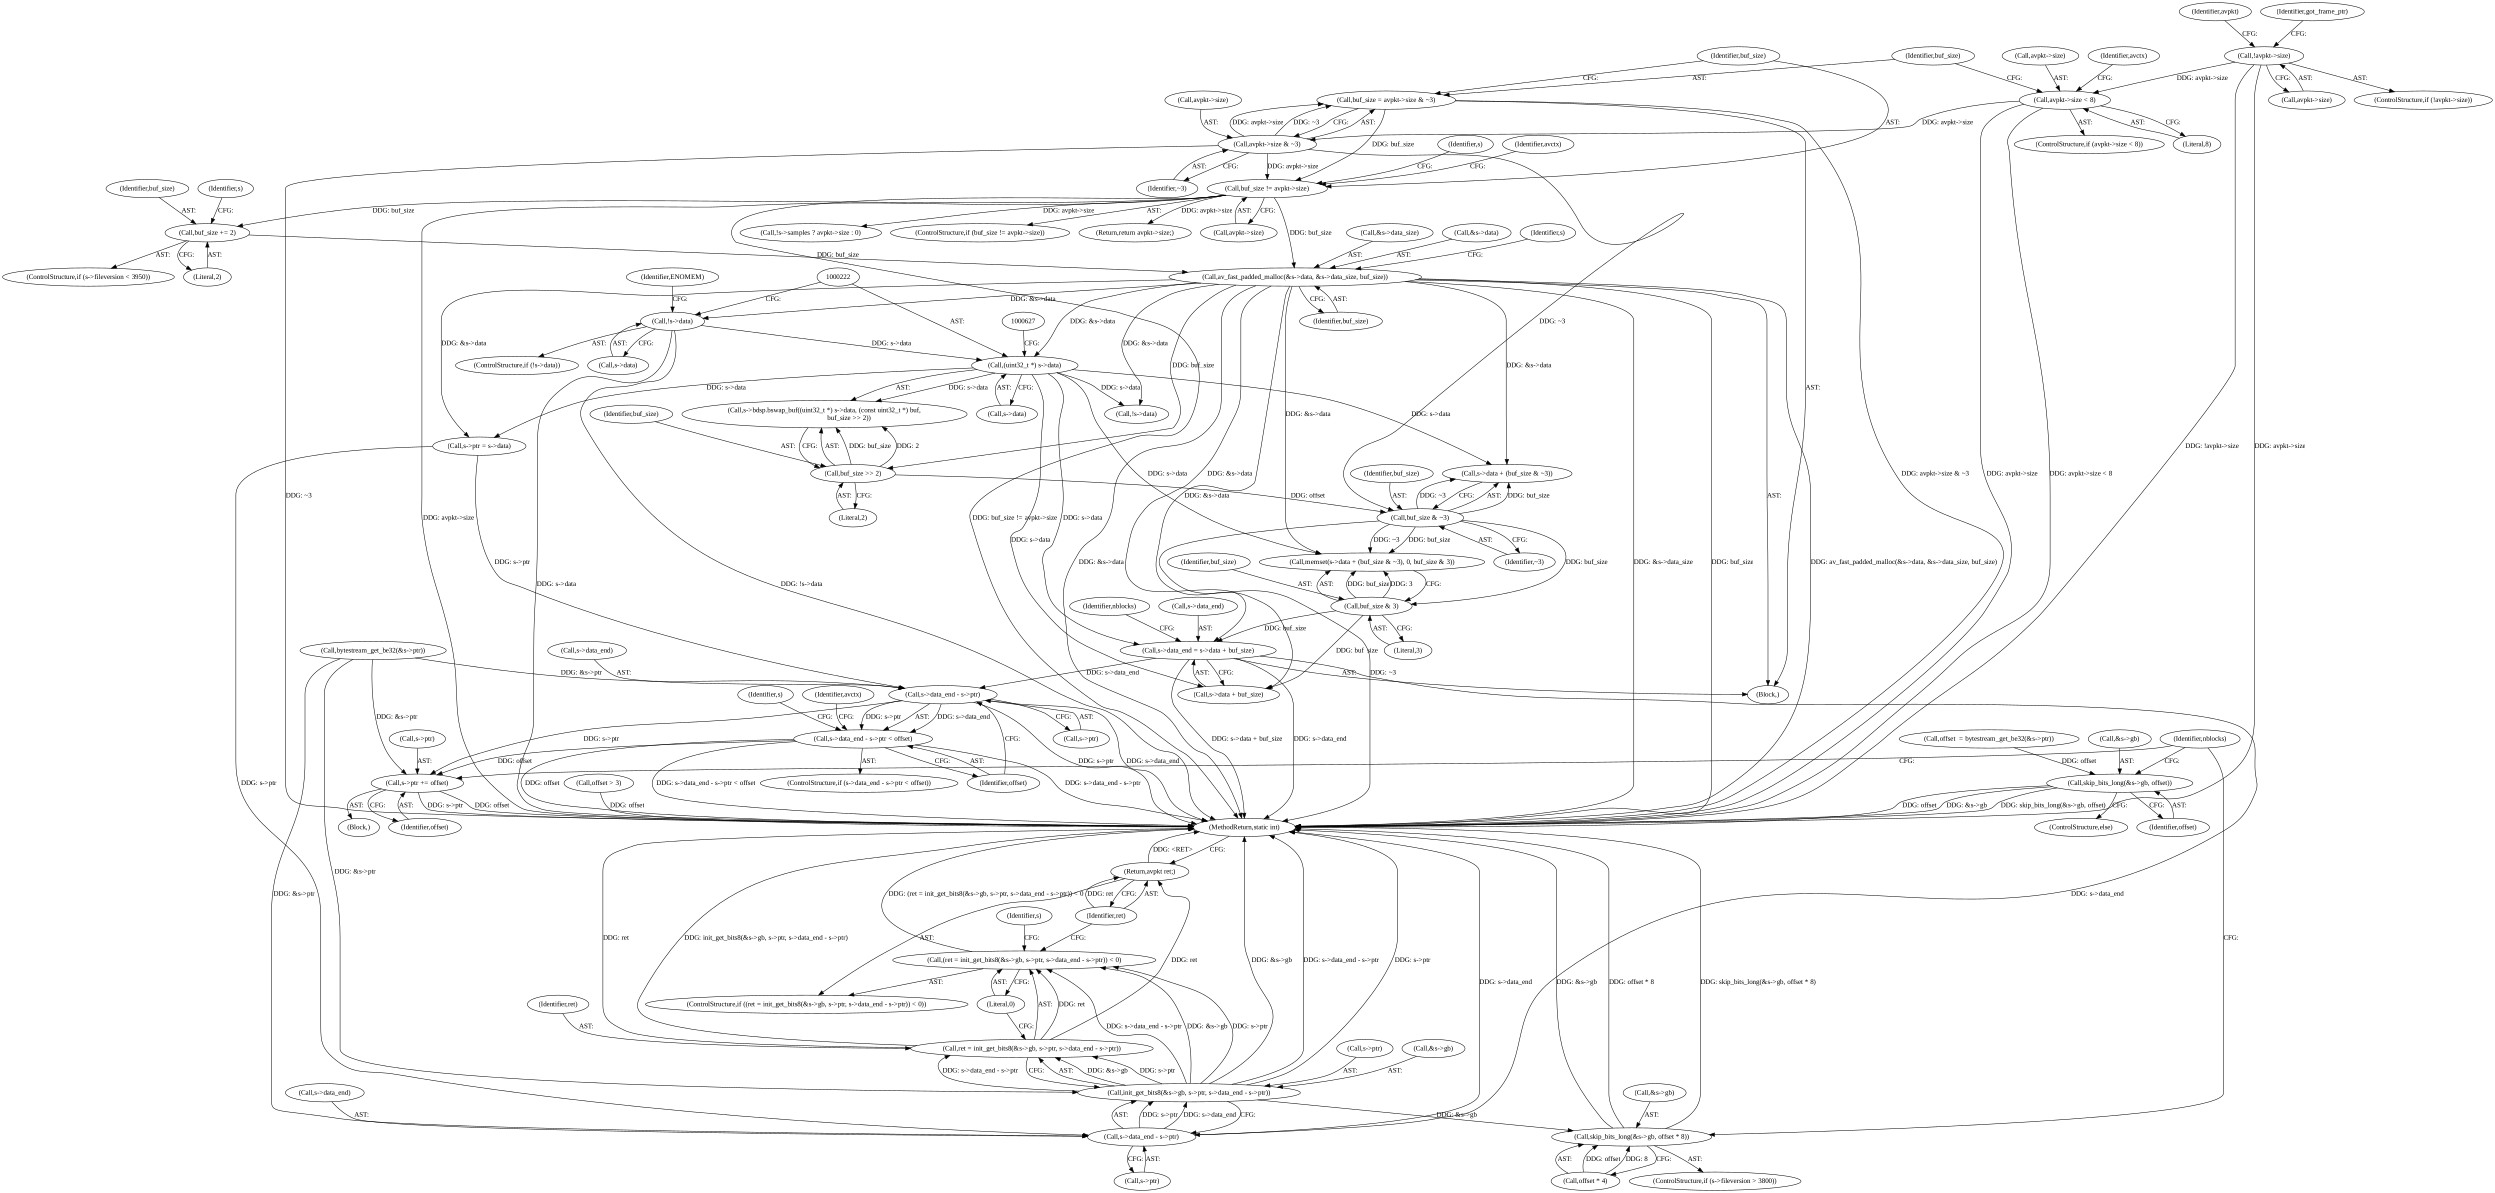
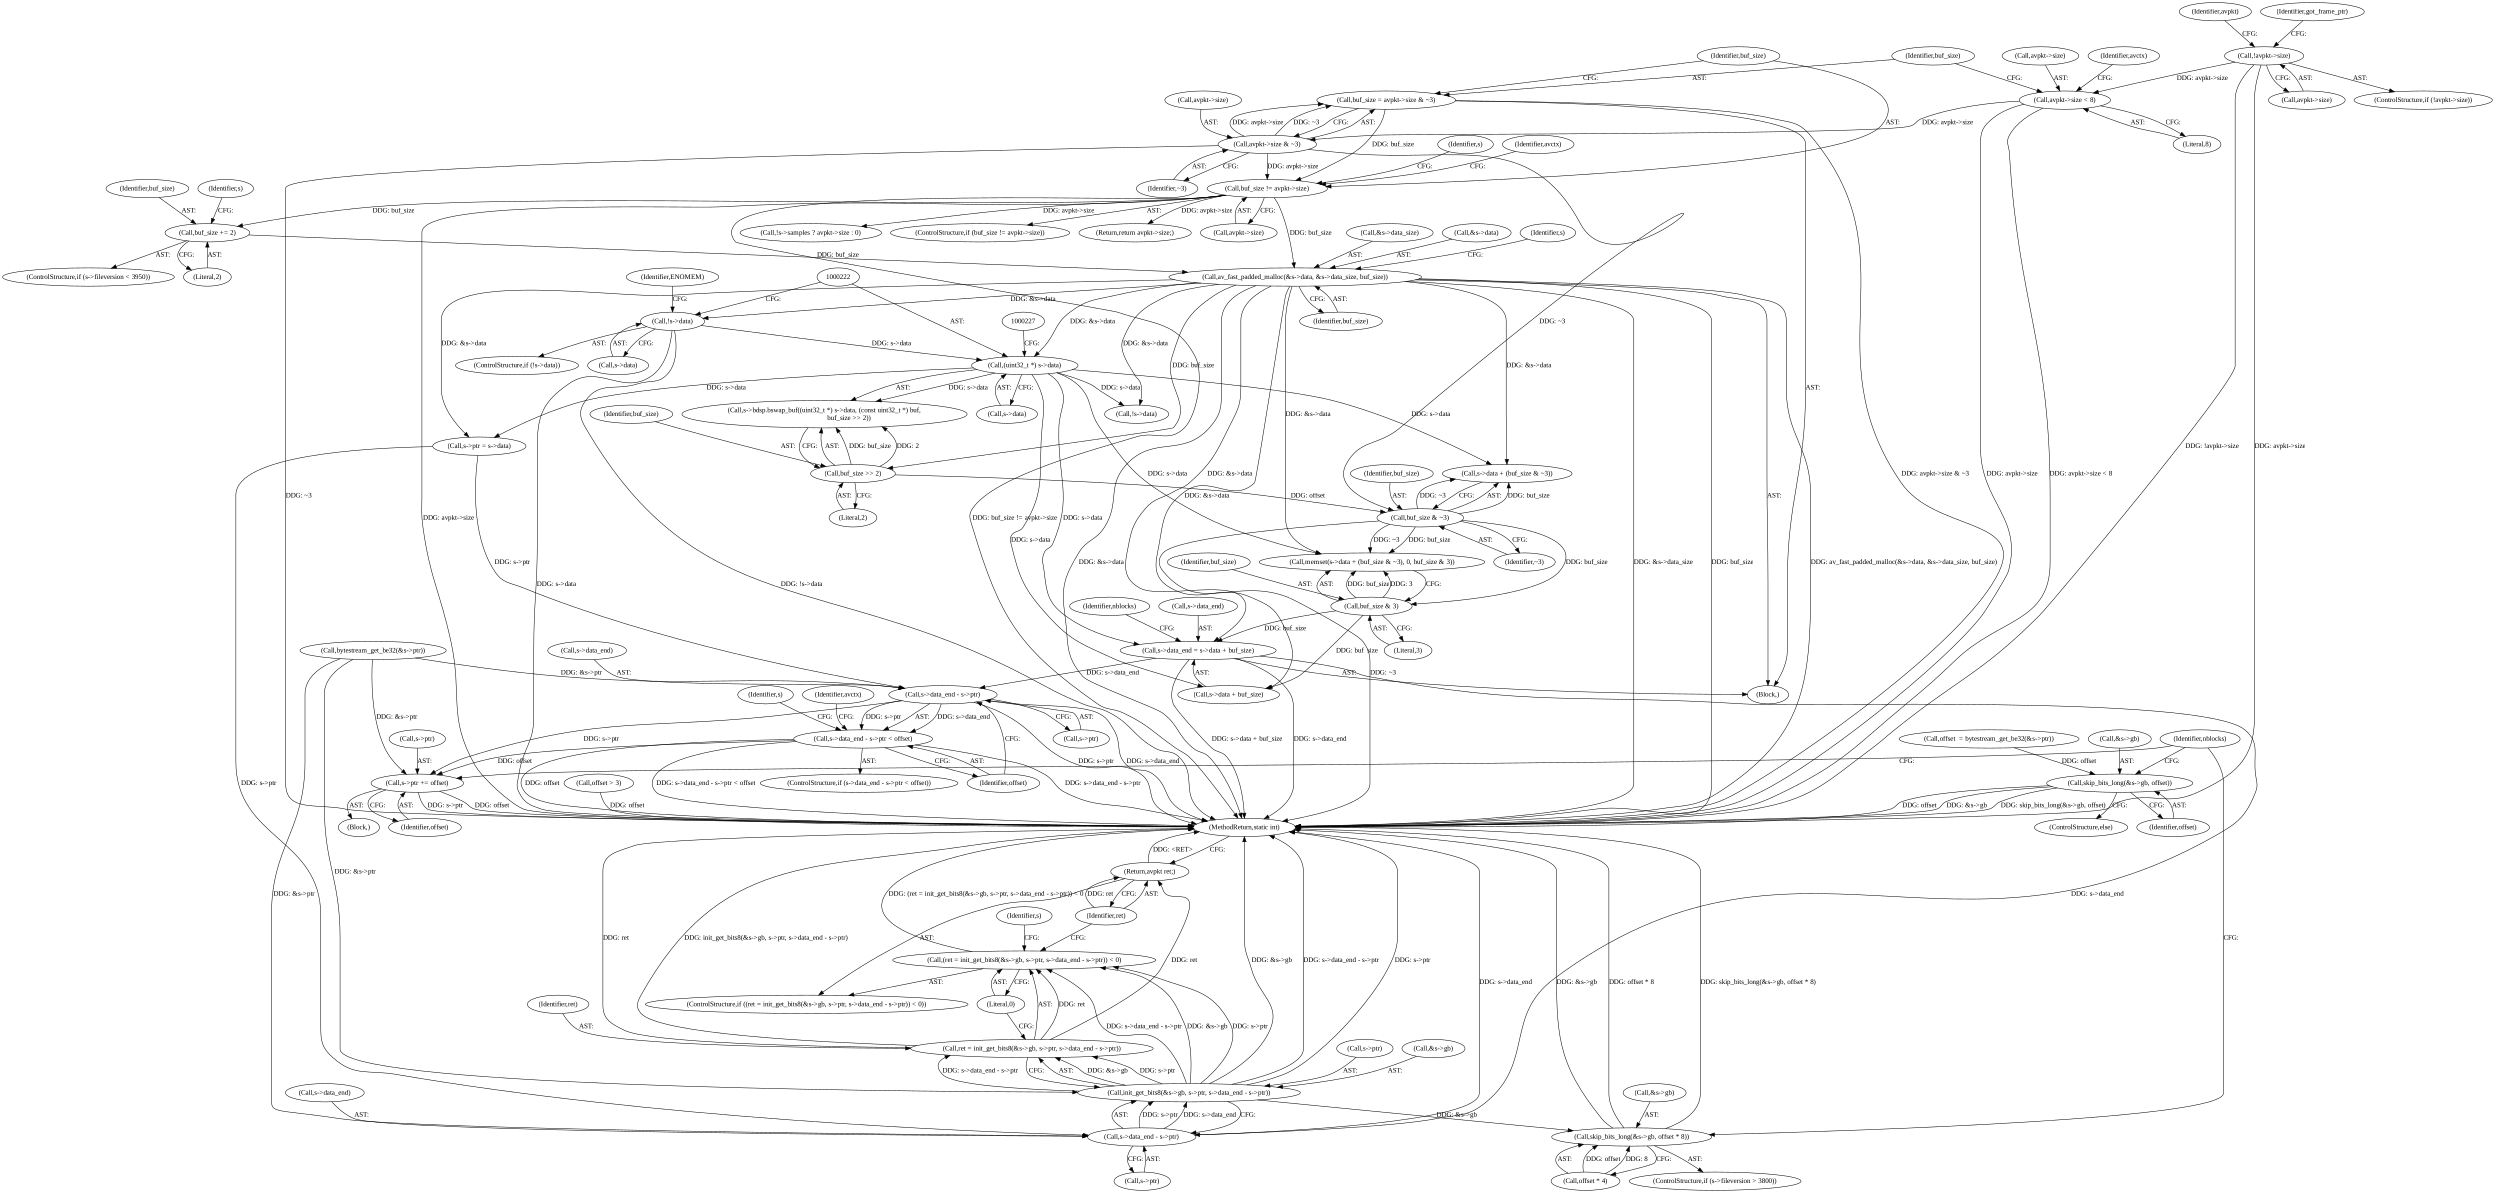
node "(ControlStructure,if (avpkt->size < 8))": removed
node "1000627": label "1000627" -> "1000227"
edge "(Call,s->data_end = s->data + buf_size)" -> "(Call,s->data + buf_size)": removed, label "CFG:"
